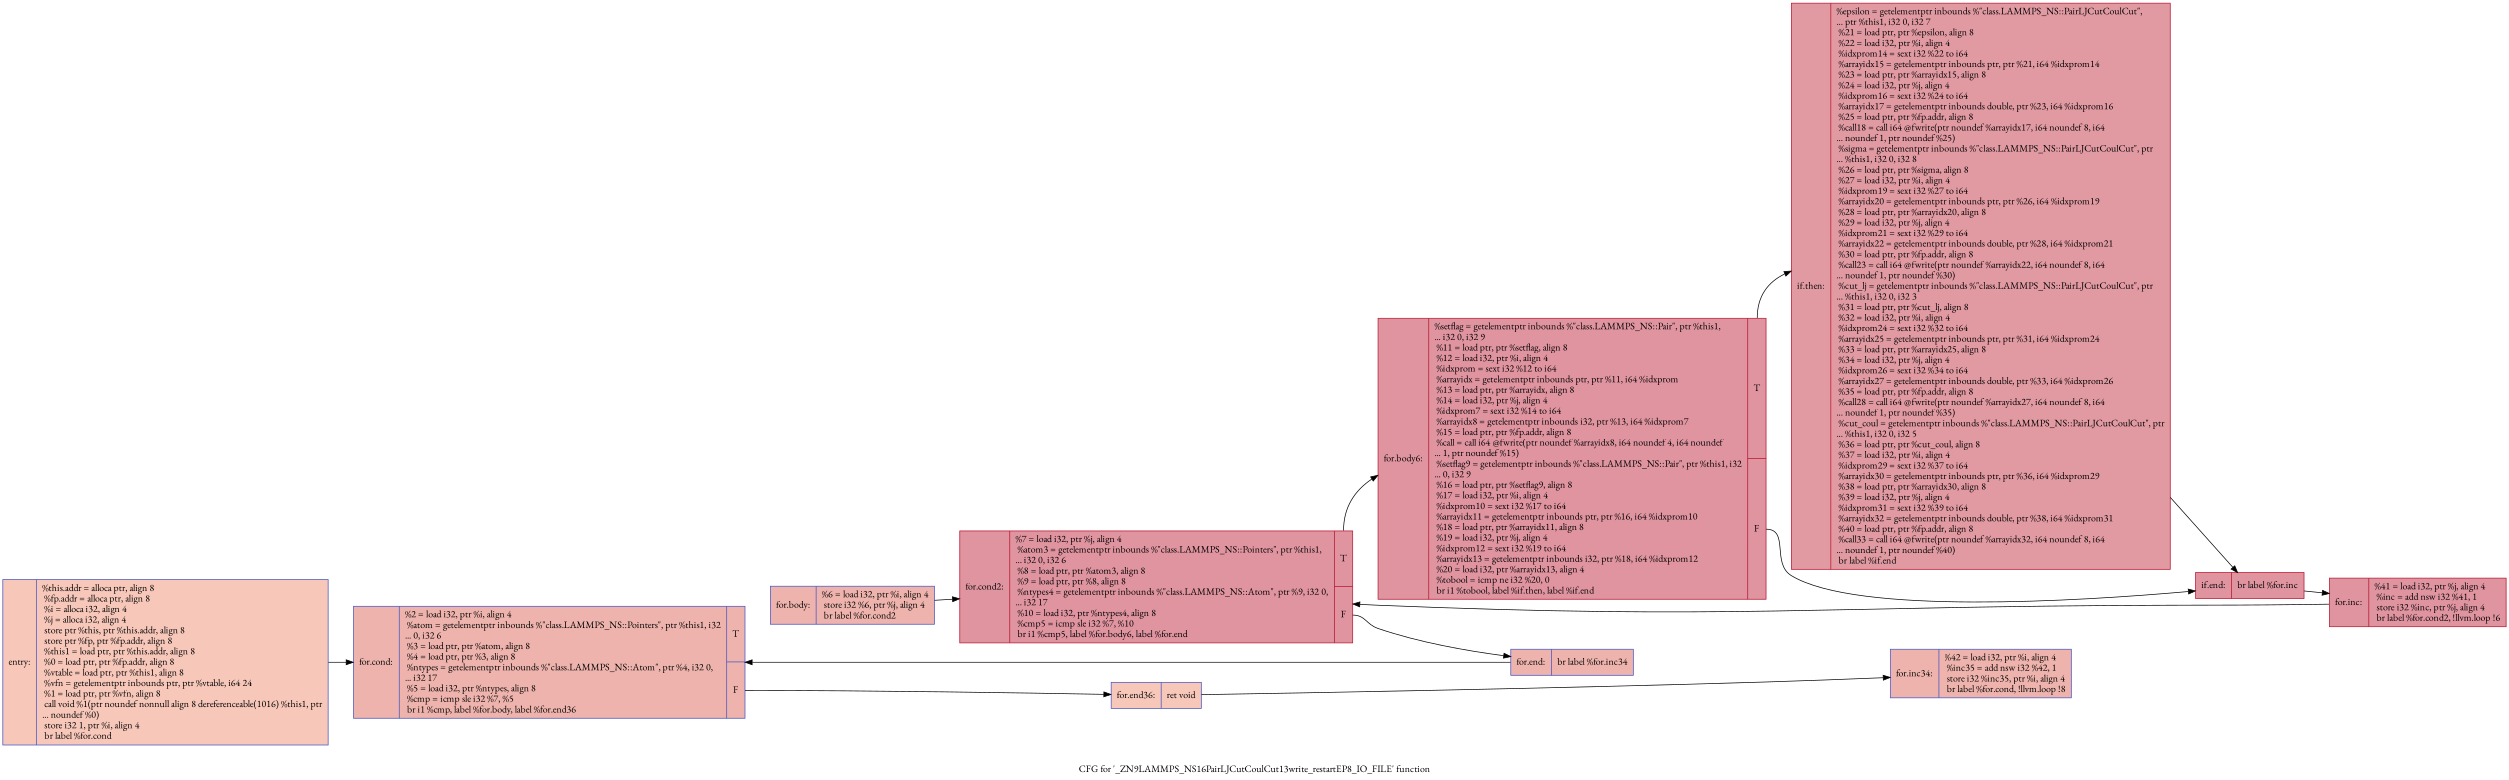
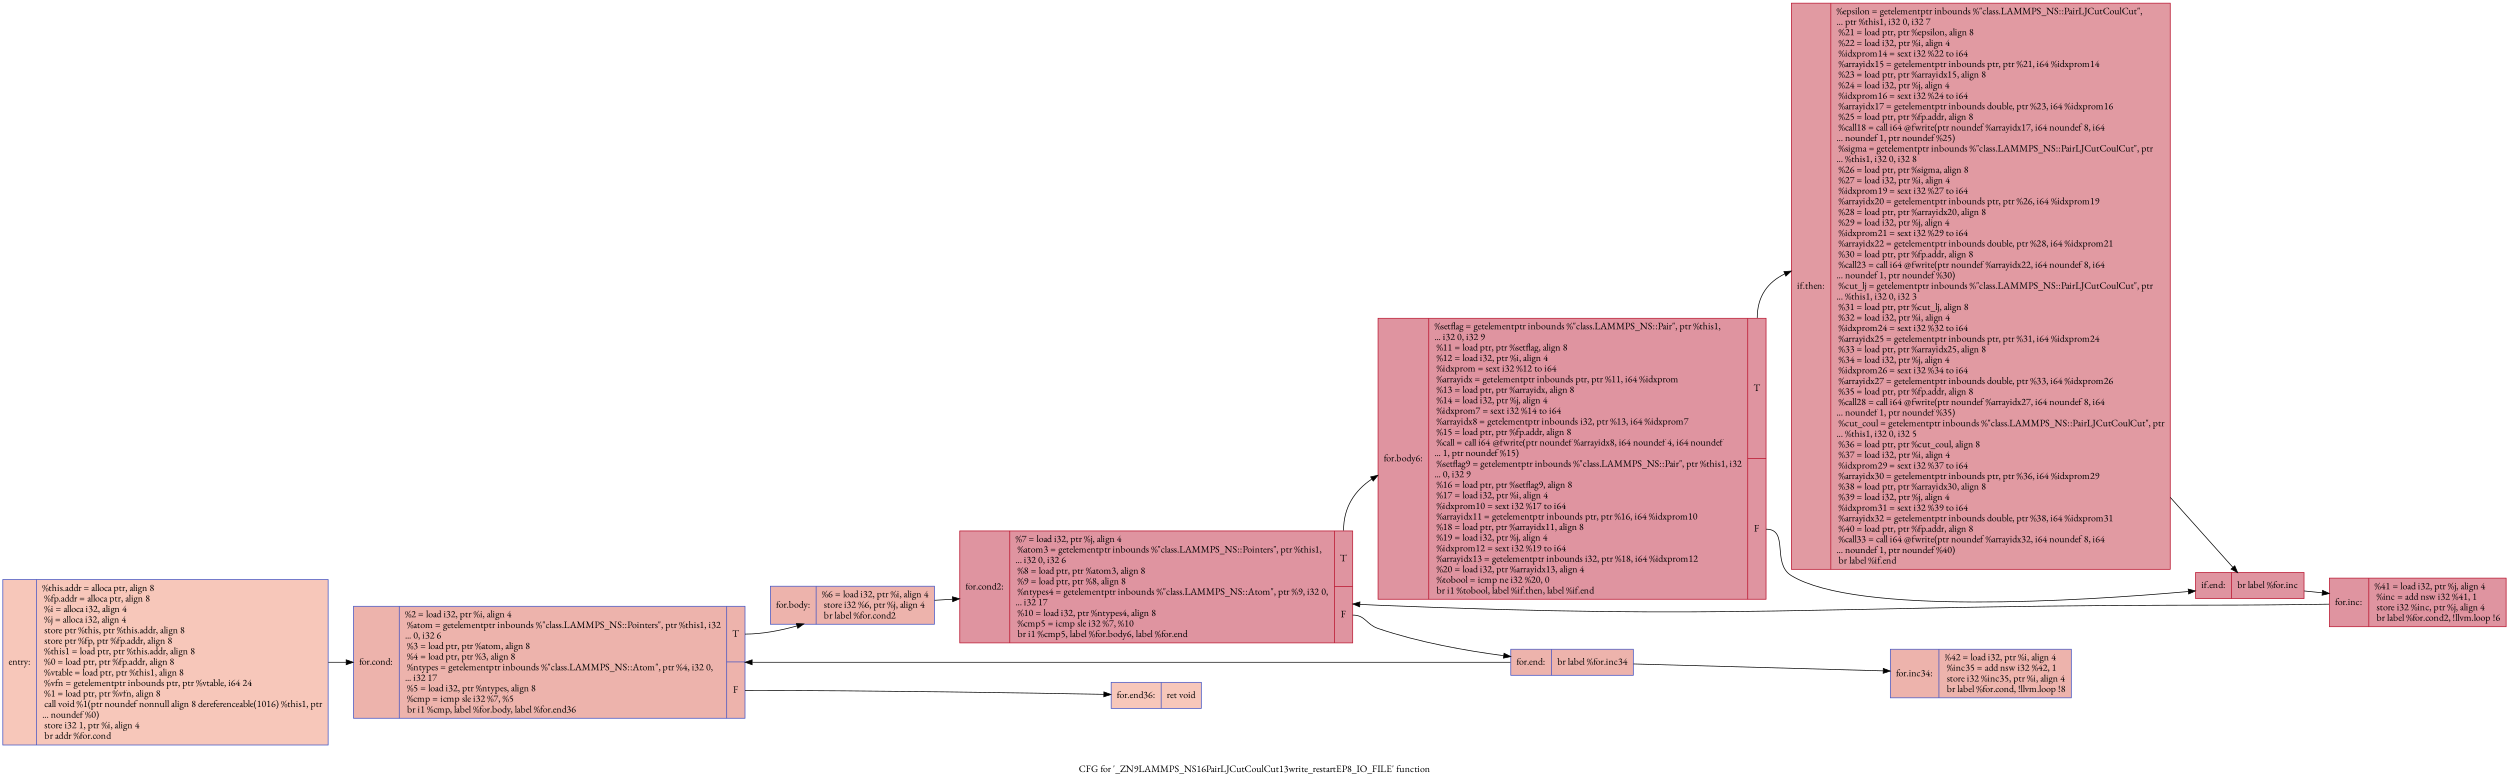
edge "for.cond:" -> "for.body:": added
edge "for.end36:" -> "for.inc34:": now "for.end:" -> "for.inc34:"
node "entry:": text "br label %for.cond" -> "br addr %for.cond"
